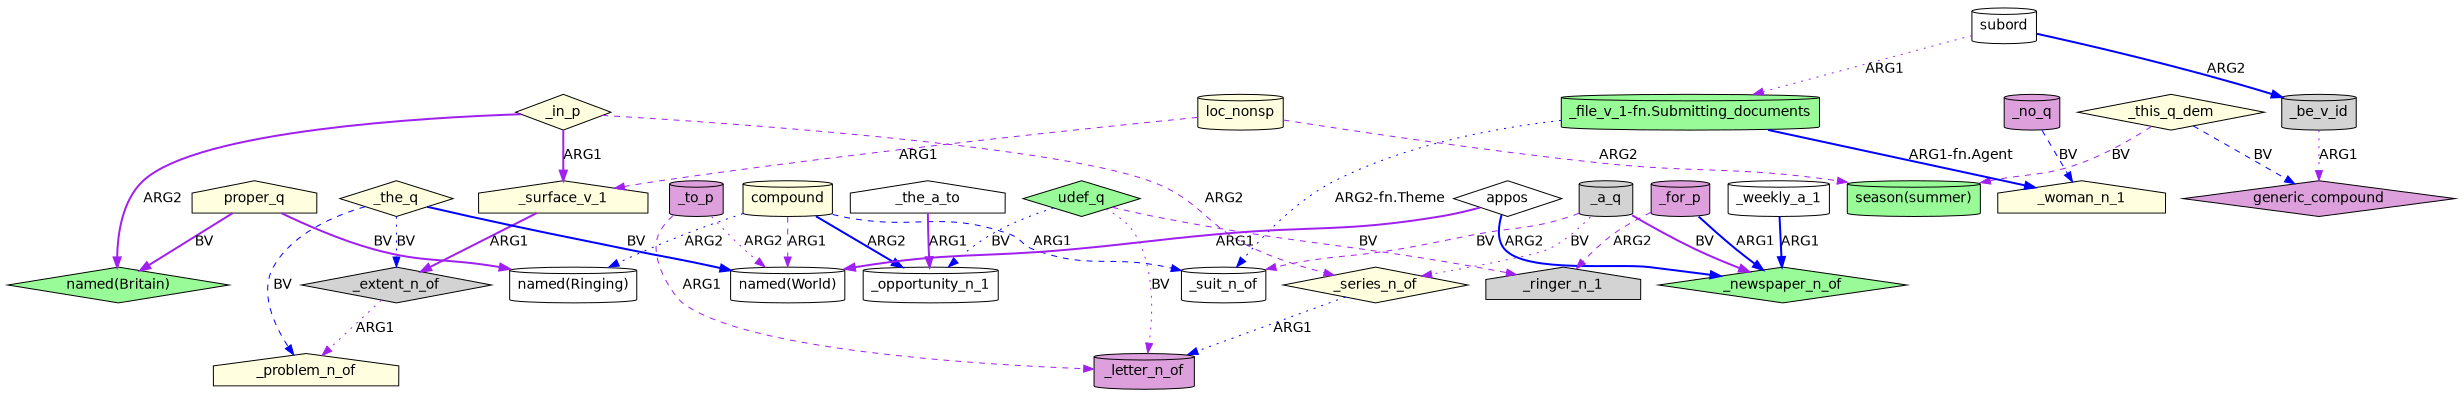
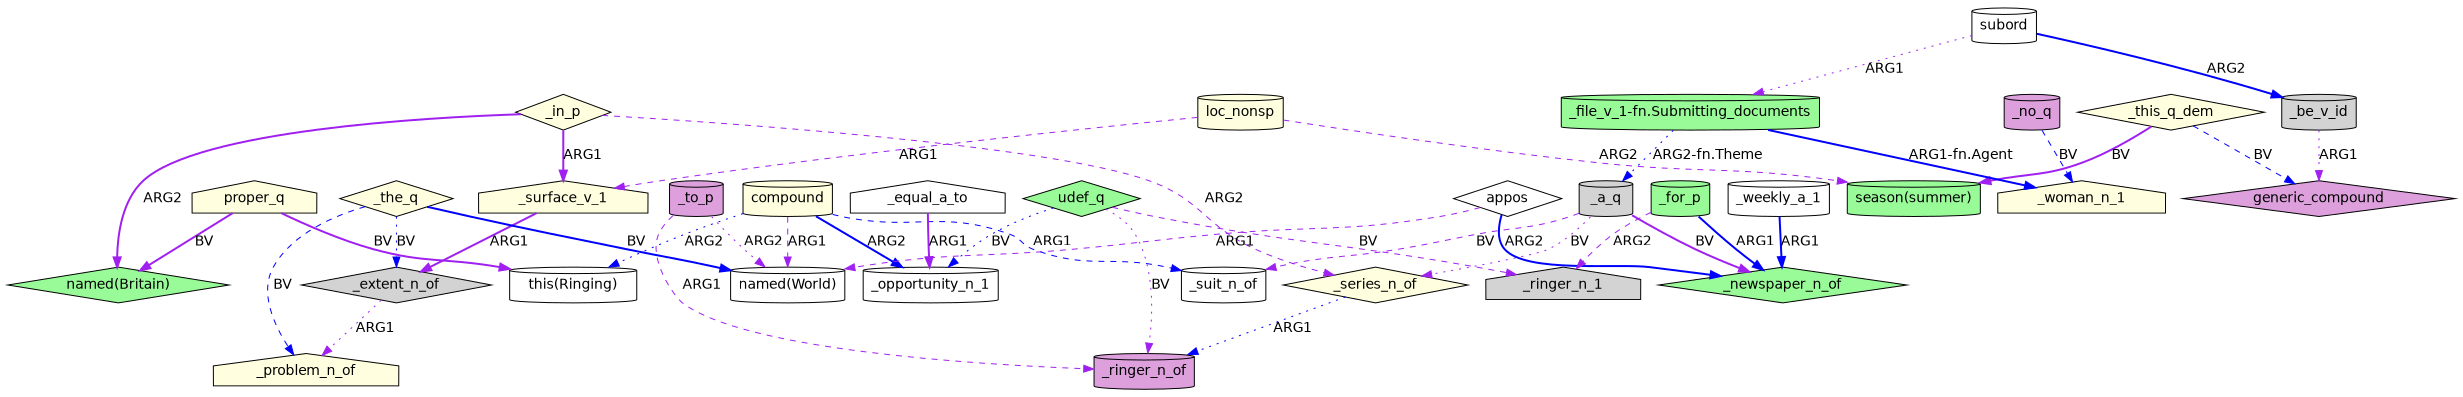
edge "_file_v_1-fn.Submitting_documents" -> "_suit_n_of": now "_file_v_1-fn.Submitting_documents" -> "_a_q"
edge "_this_q_dem" -> "season(summer)": style dashed -> bold
node "_the_a_to": label "_the_a_to" -> "_equal_a_to"
node "_for_p": fillcolor plum -> palegreen
edge "appos" -> "named(World)": style bold -> dashed
node "named(Ringing)": label "named(Ringing)" -> "this(Ringing)"
node "_letter_n_of": label "_letter_n_of" -> "_ringer_n_of"
